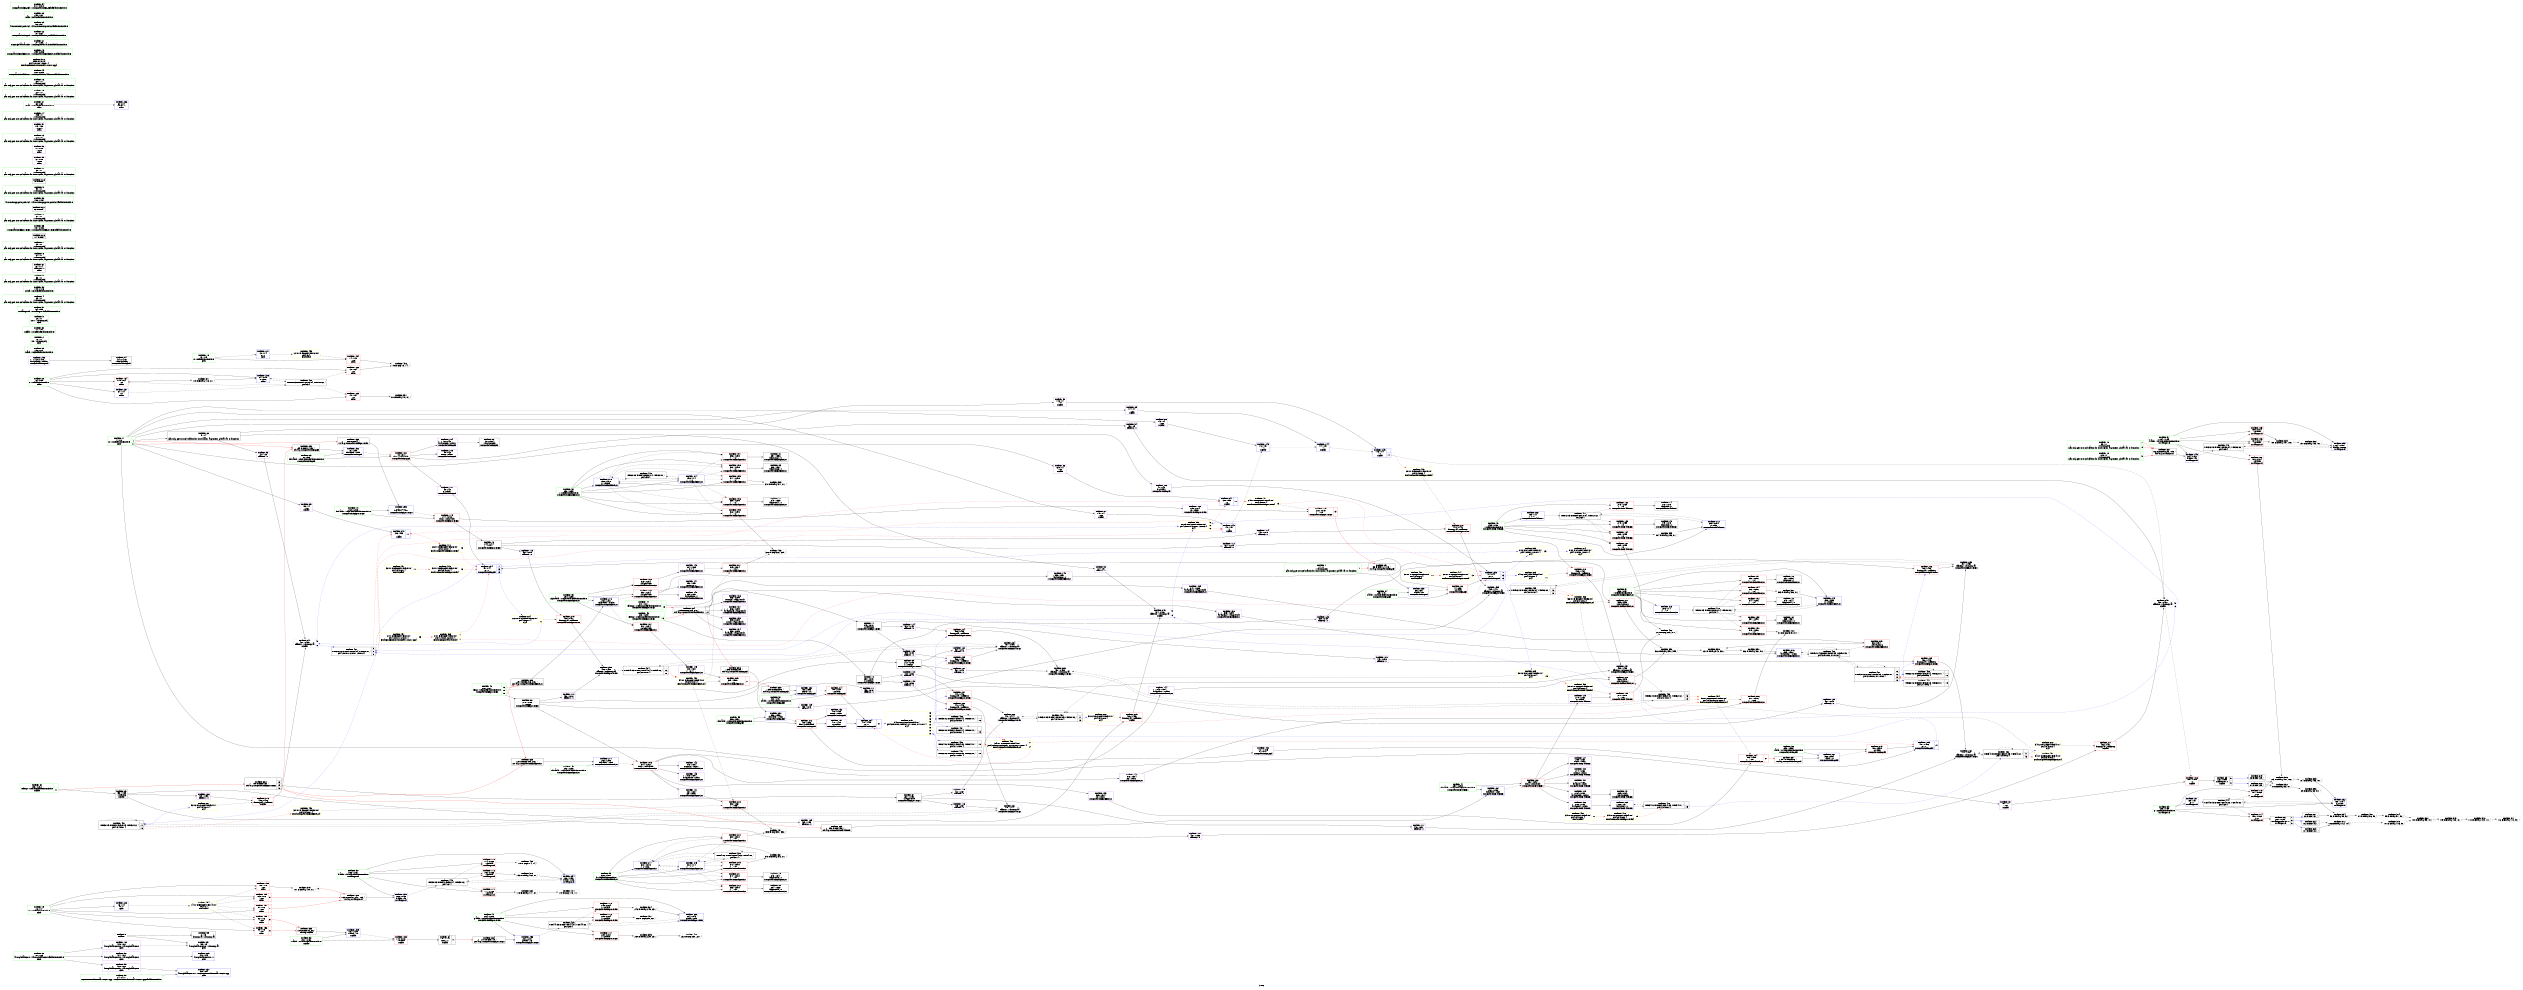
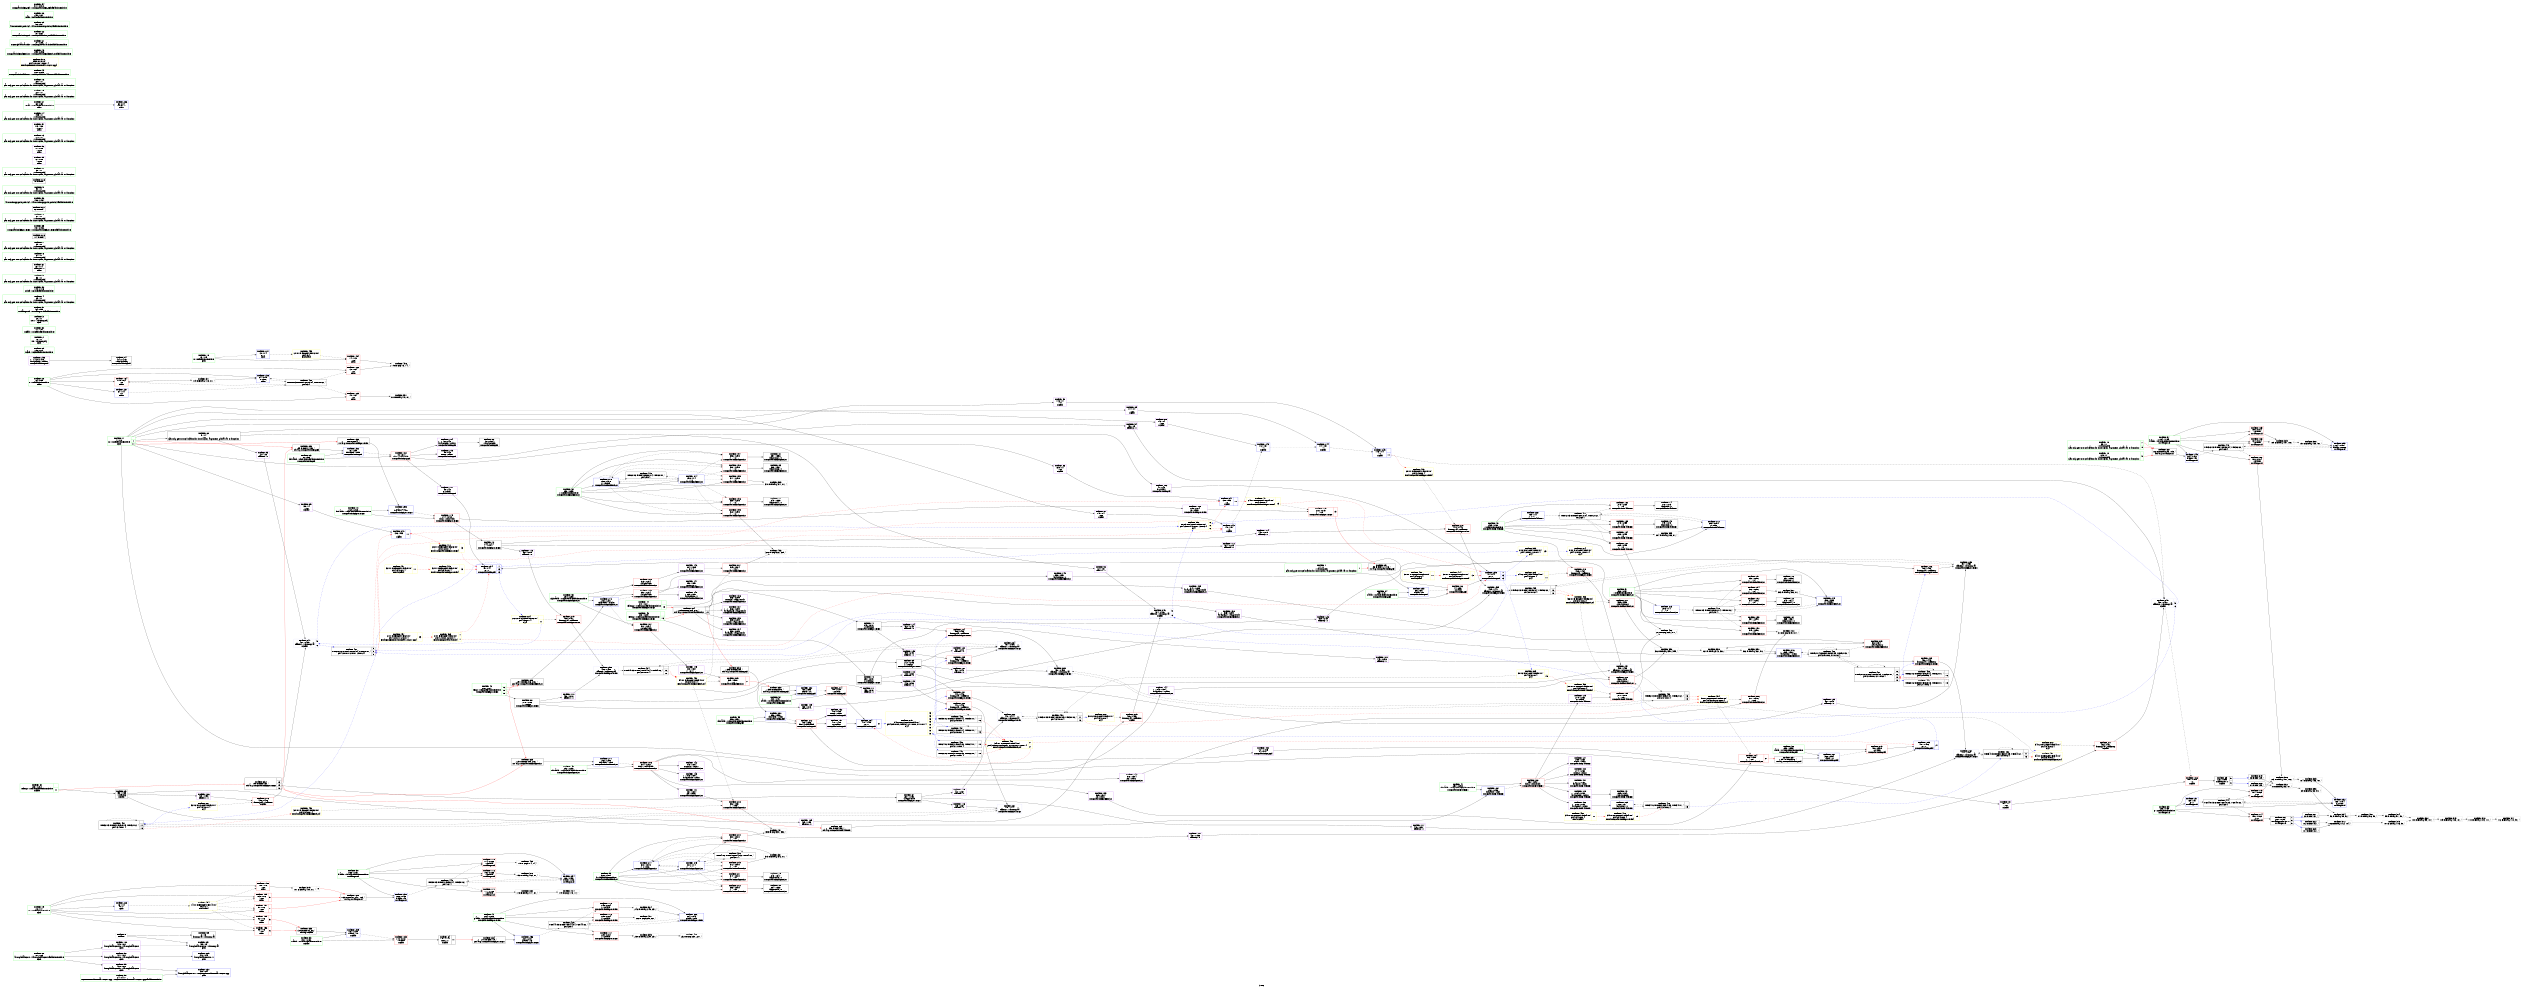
edge "NodeID: 68" -> "NodeID: 186": now "NodeID: 49" -> "NodeID: 186"
